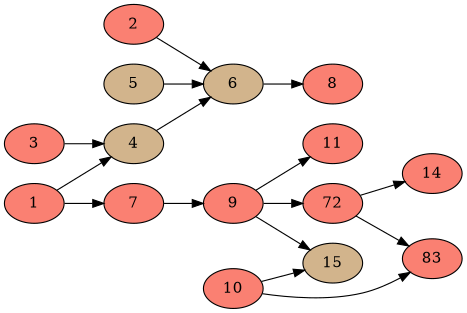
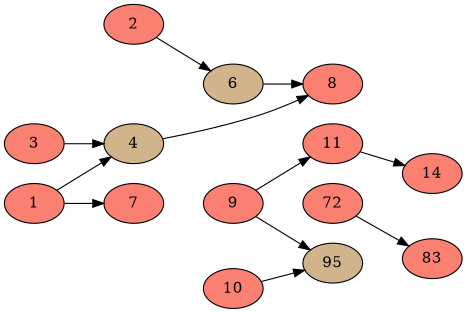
node "5": removed
edge "4" -> "6": now "4" -> "8"
edge "72" -> "14": now "11" -> "14"
edge "7" -> "9": removed
edge "9" -> "72": removed
node "15": label "15" -> "95"
edge "10" -> "83": removed
